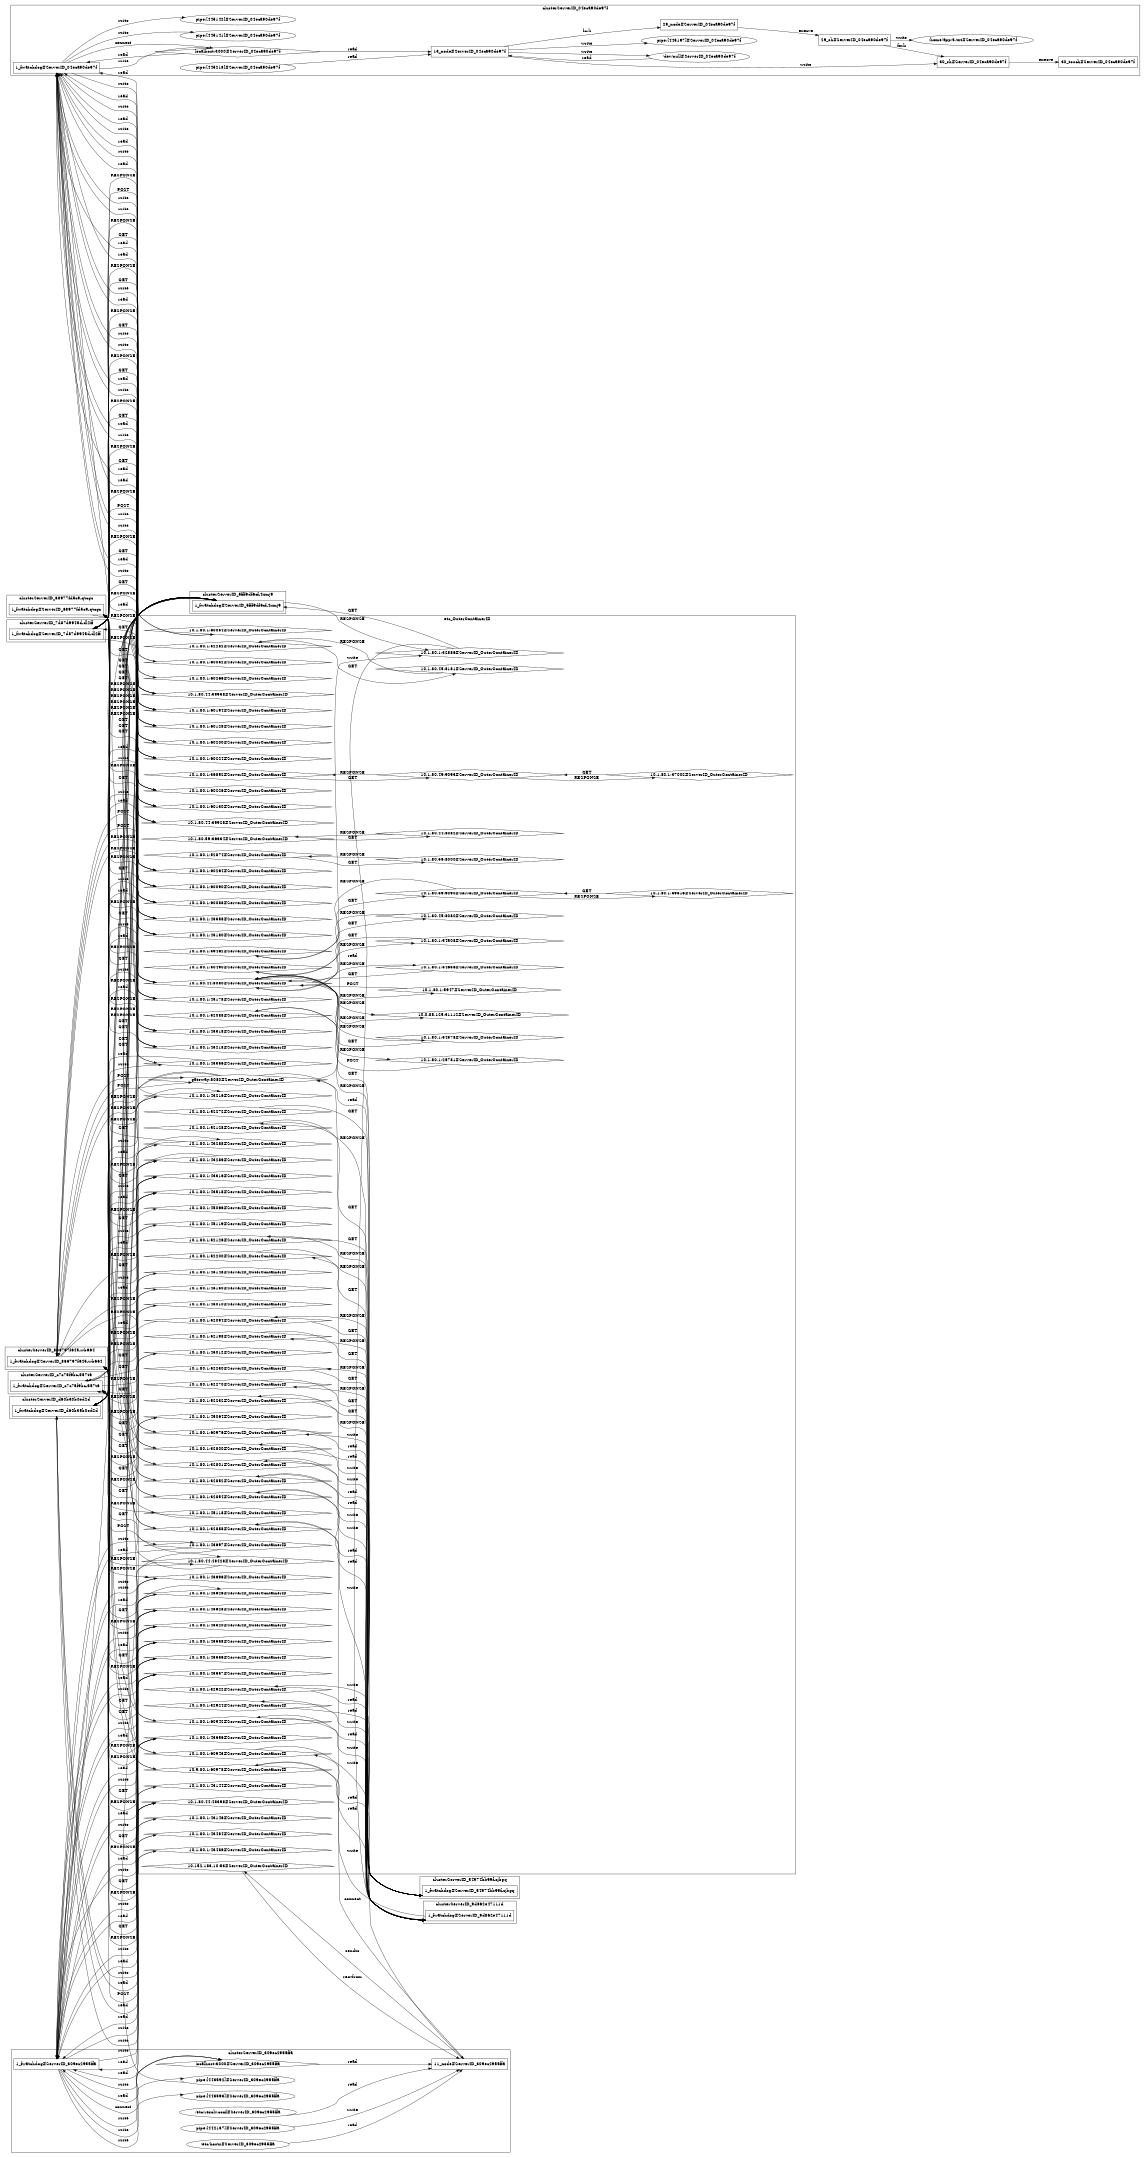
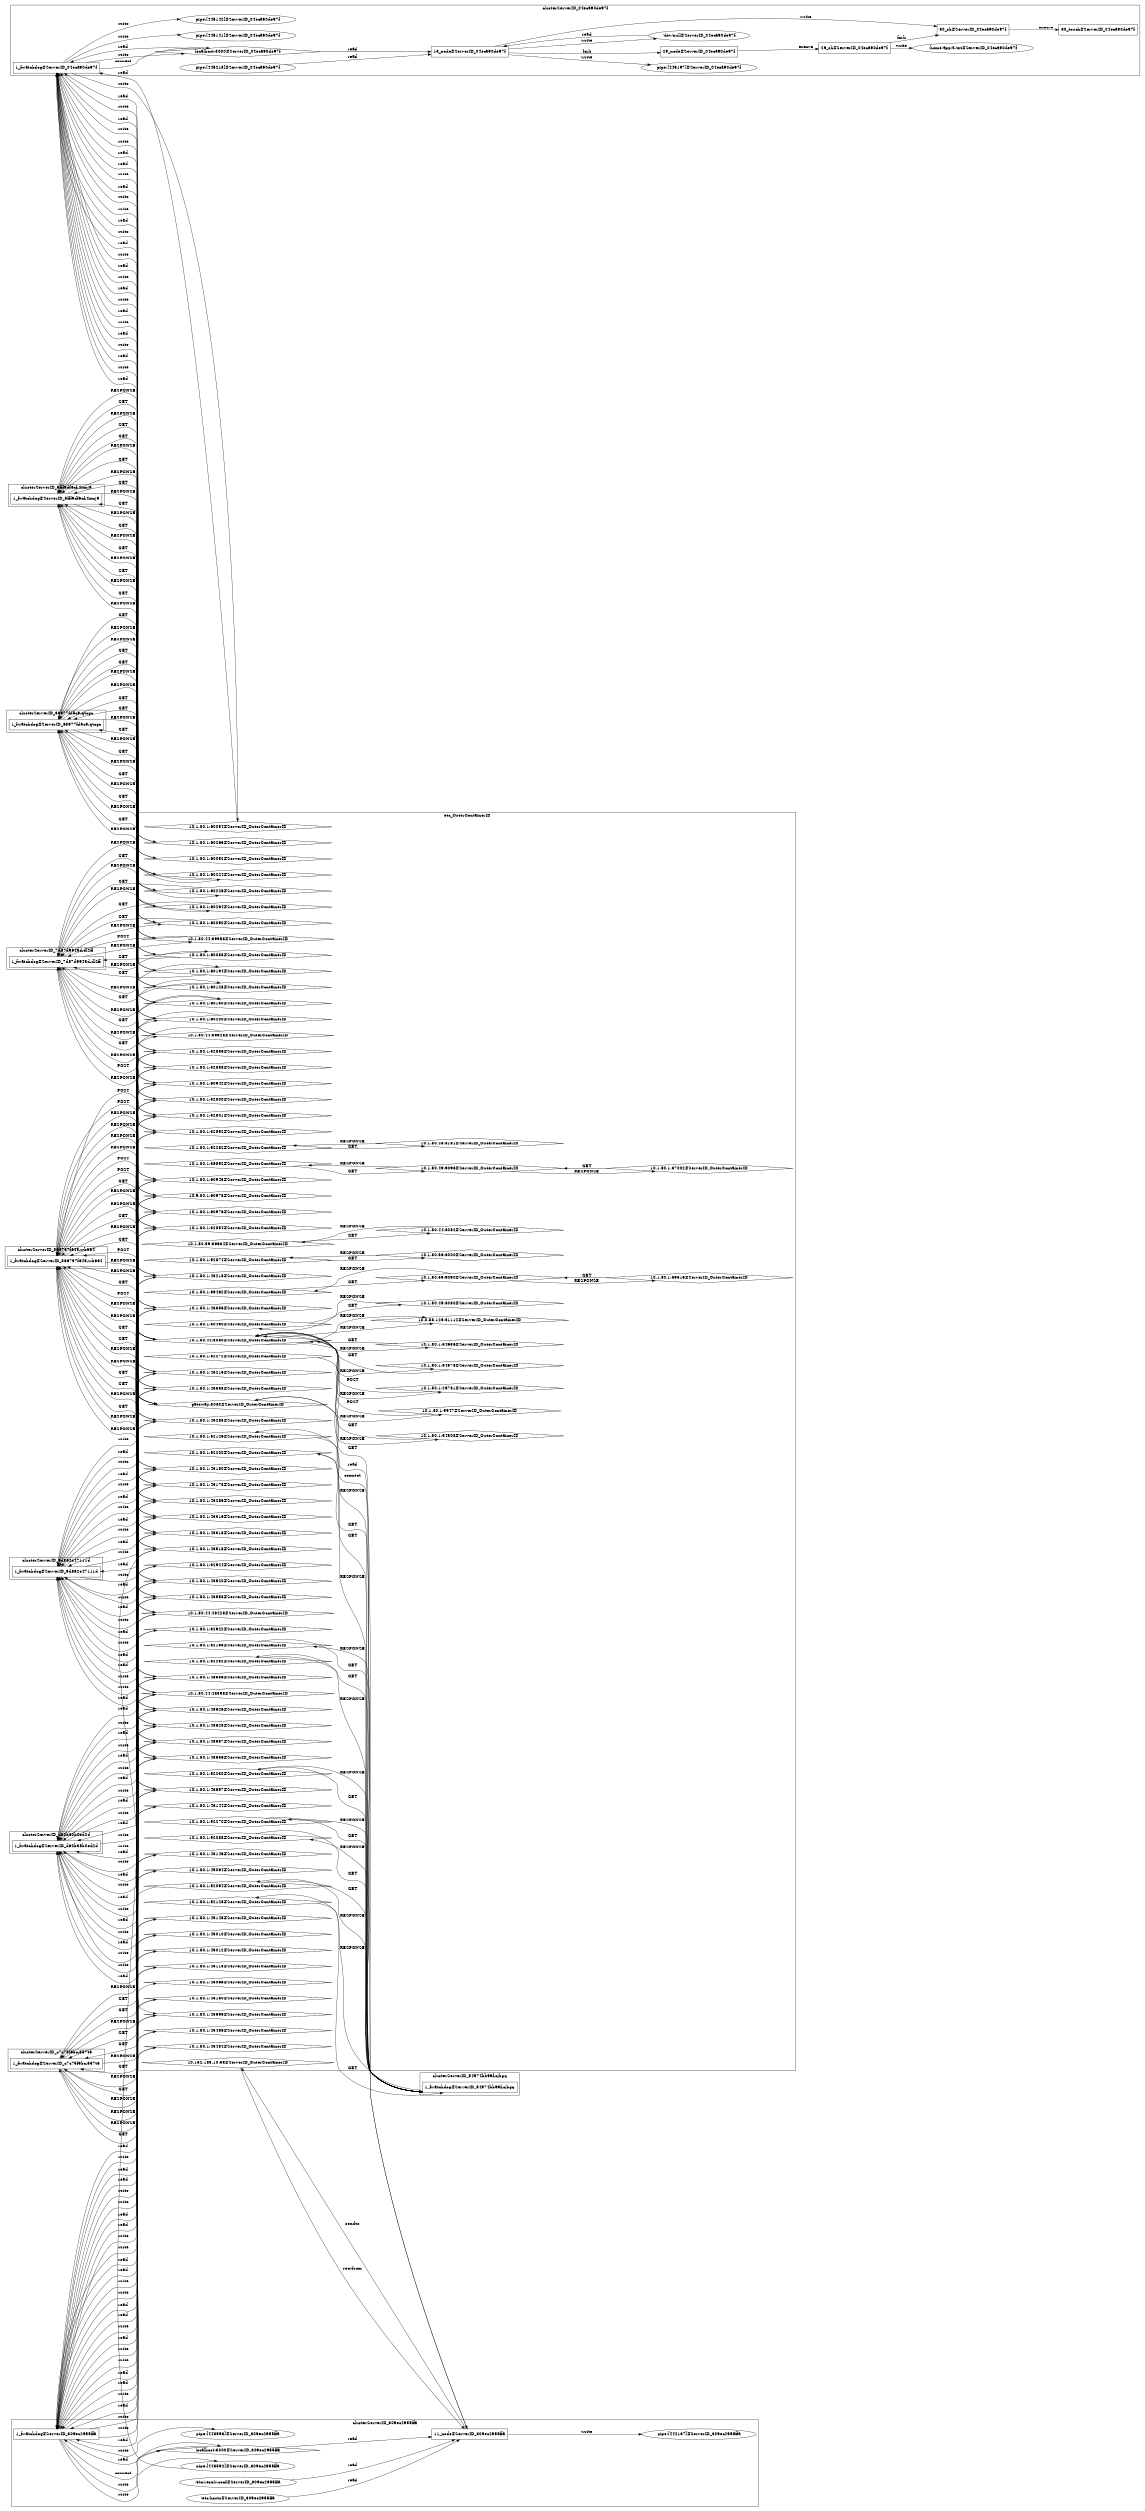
edge "gateway:8080#ServerID_OuterContainerID" -> "10.1.80.1:32886#ServerID_OuterContainerID": now "1_fwatchdog#ServerID_9d862e47111d" -> "10.1.80.1:32886#ServerID_OuterContainerID"
node "10.1.80.1:45119#ServerID_OuterContainerID": removed
edge "10.1.80.1:43696#ServerID_OuterContainerID" -> "1_fwatchdog#ServerID_866797f645-wb664": removed, label "GET"
edge "pipe:[442137]#ServerID_309ec2955ffa" -> "11_node#ServerID_309ec2955ffa": reversed
